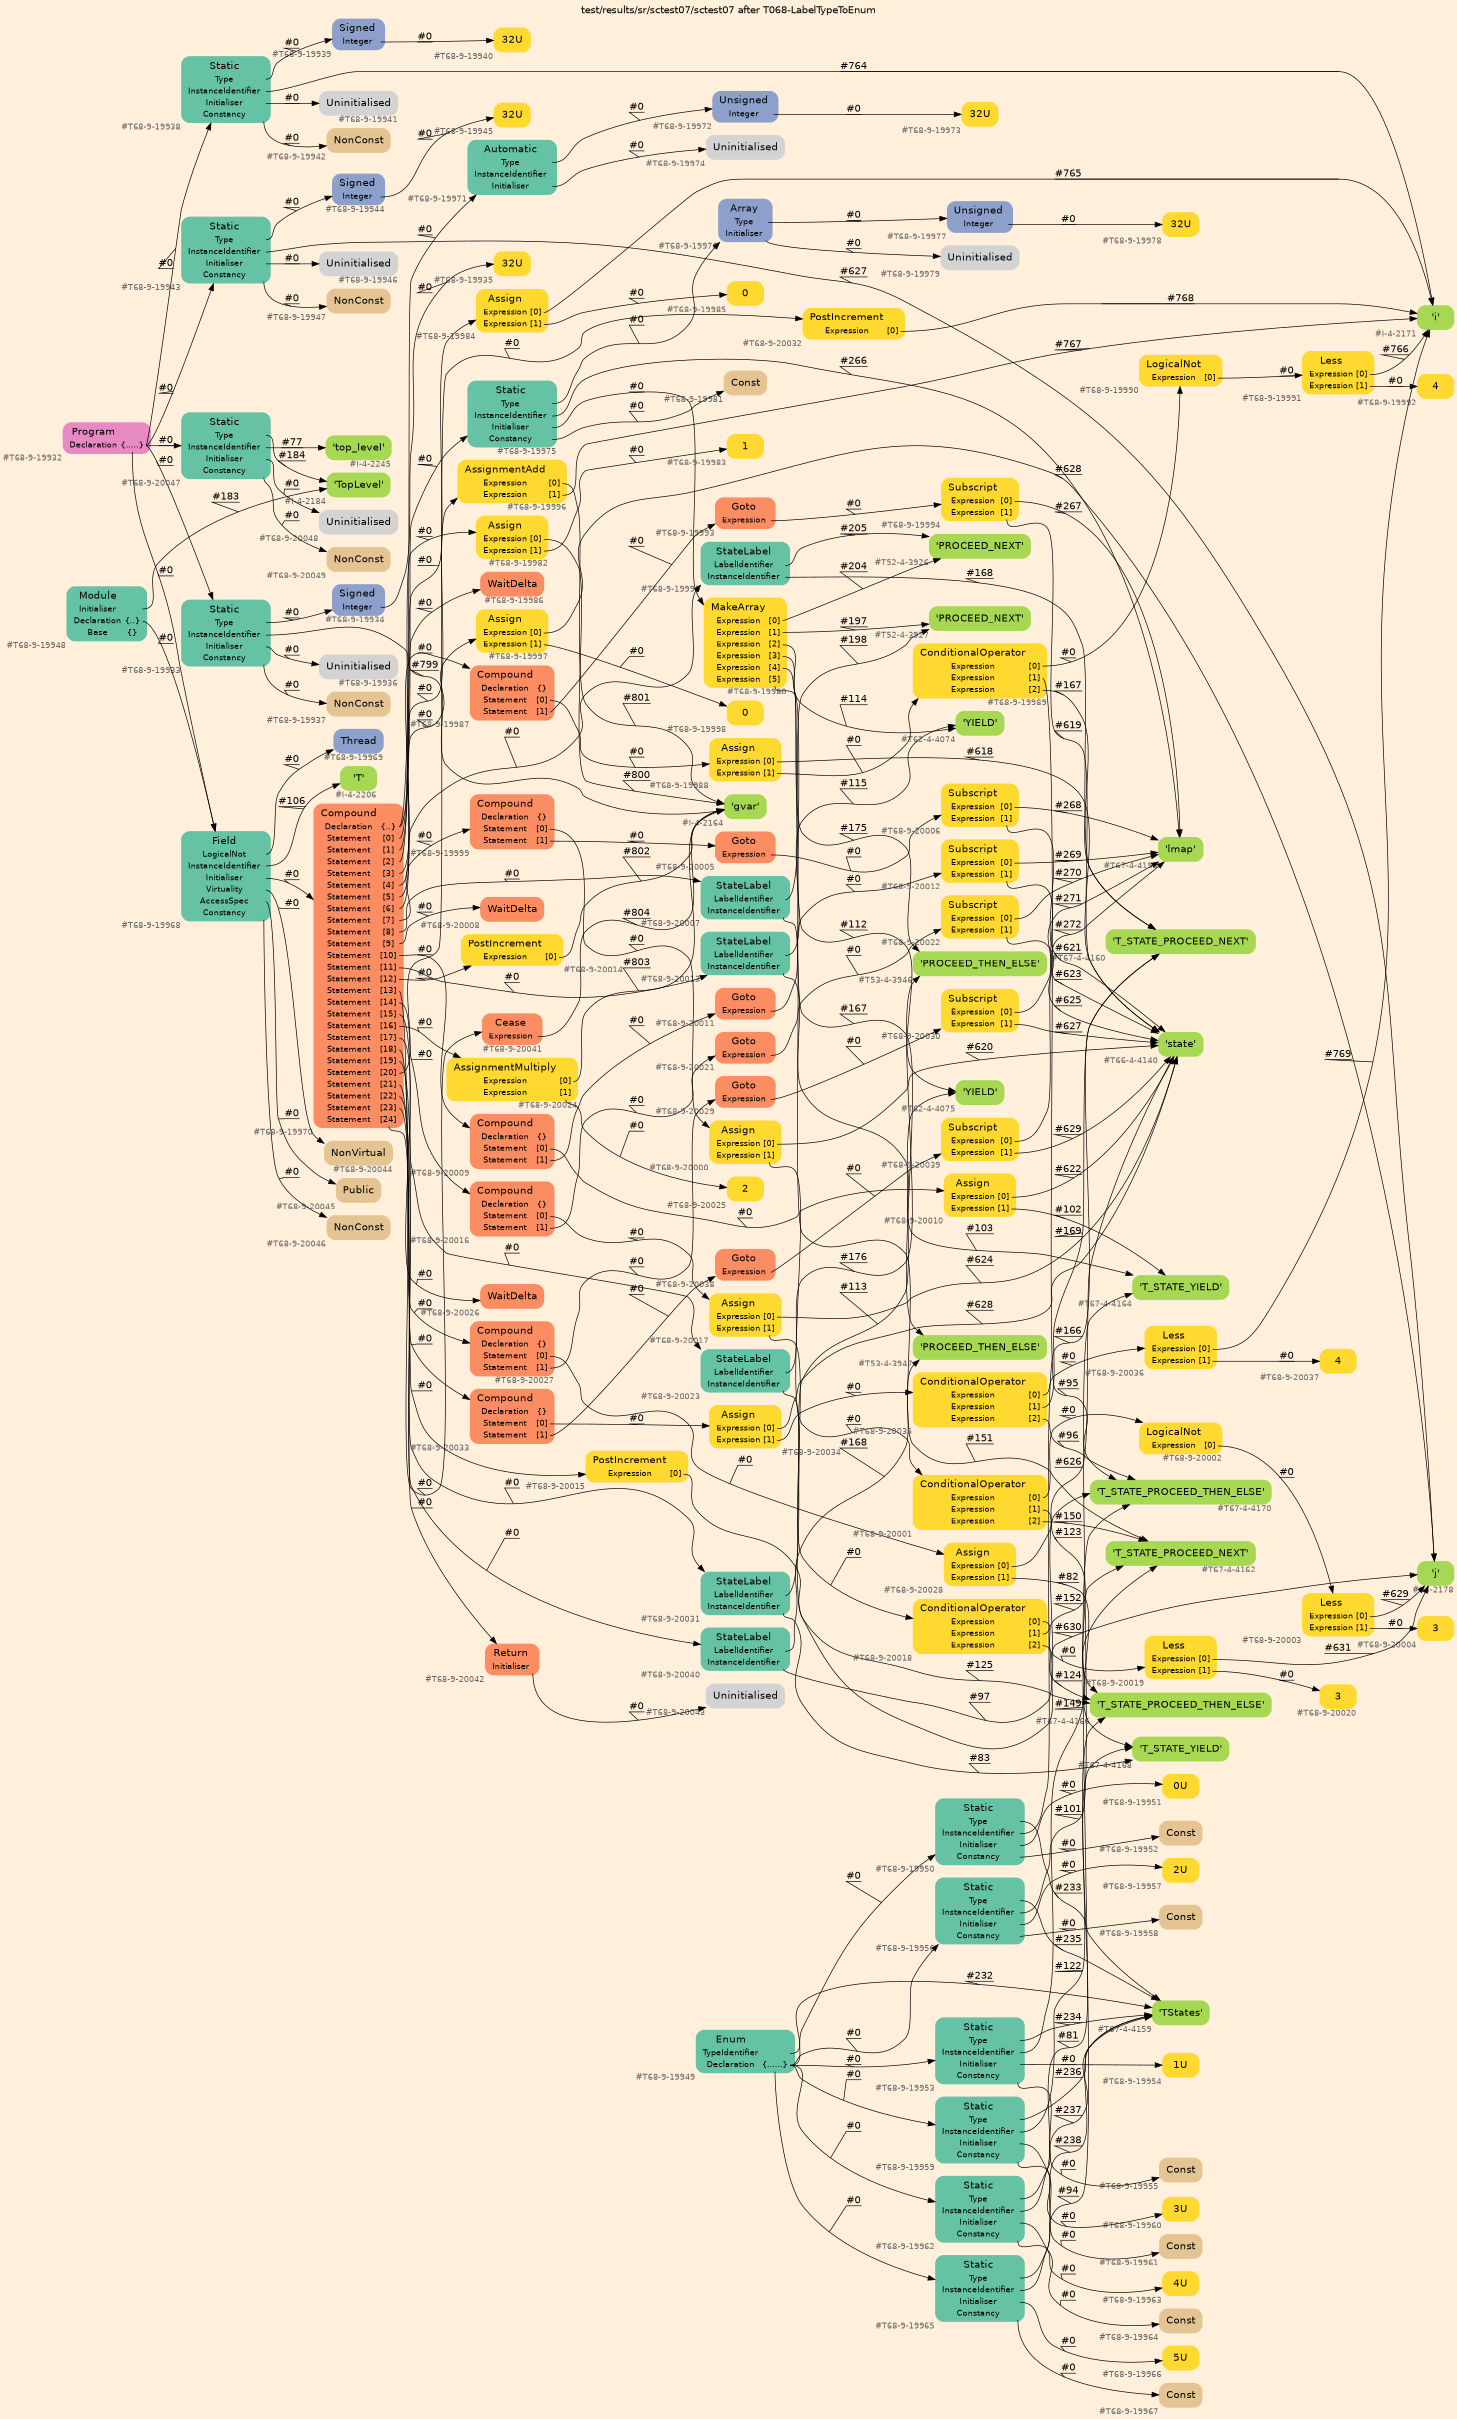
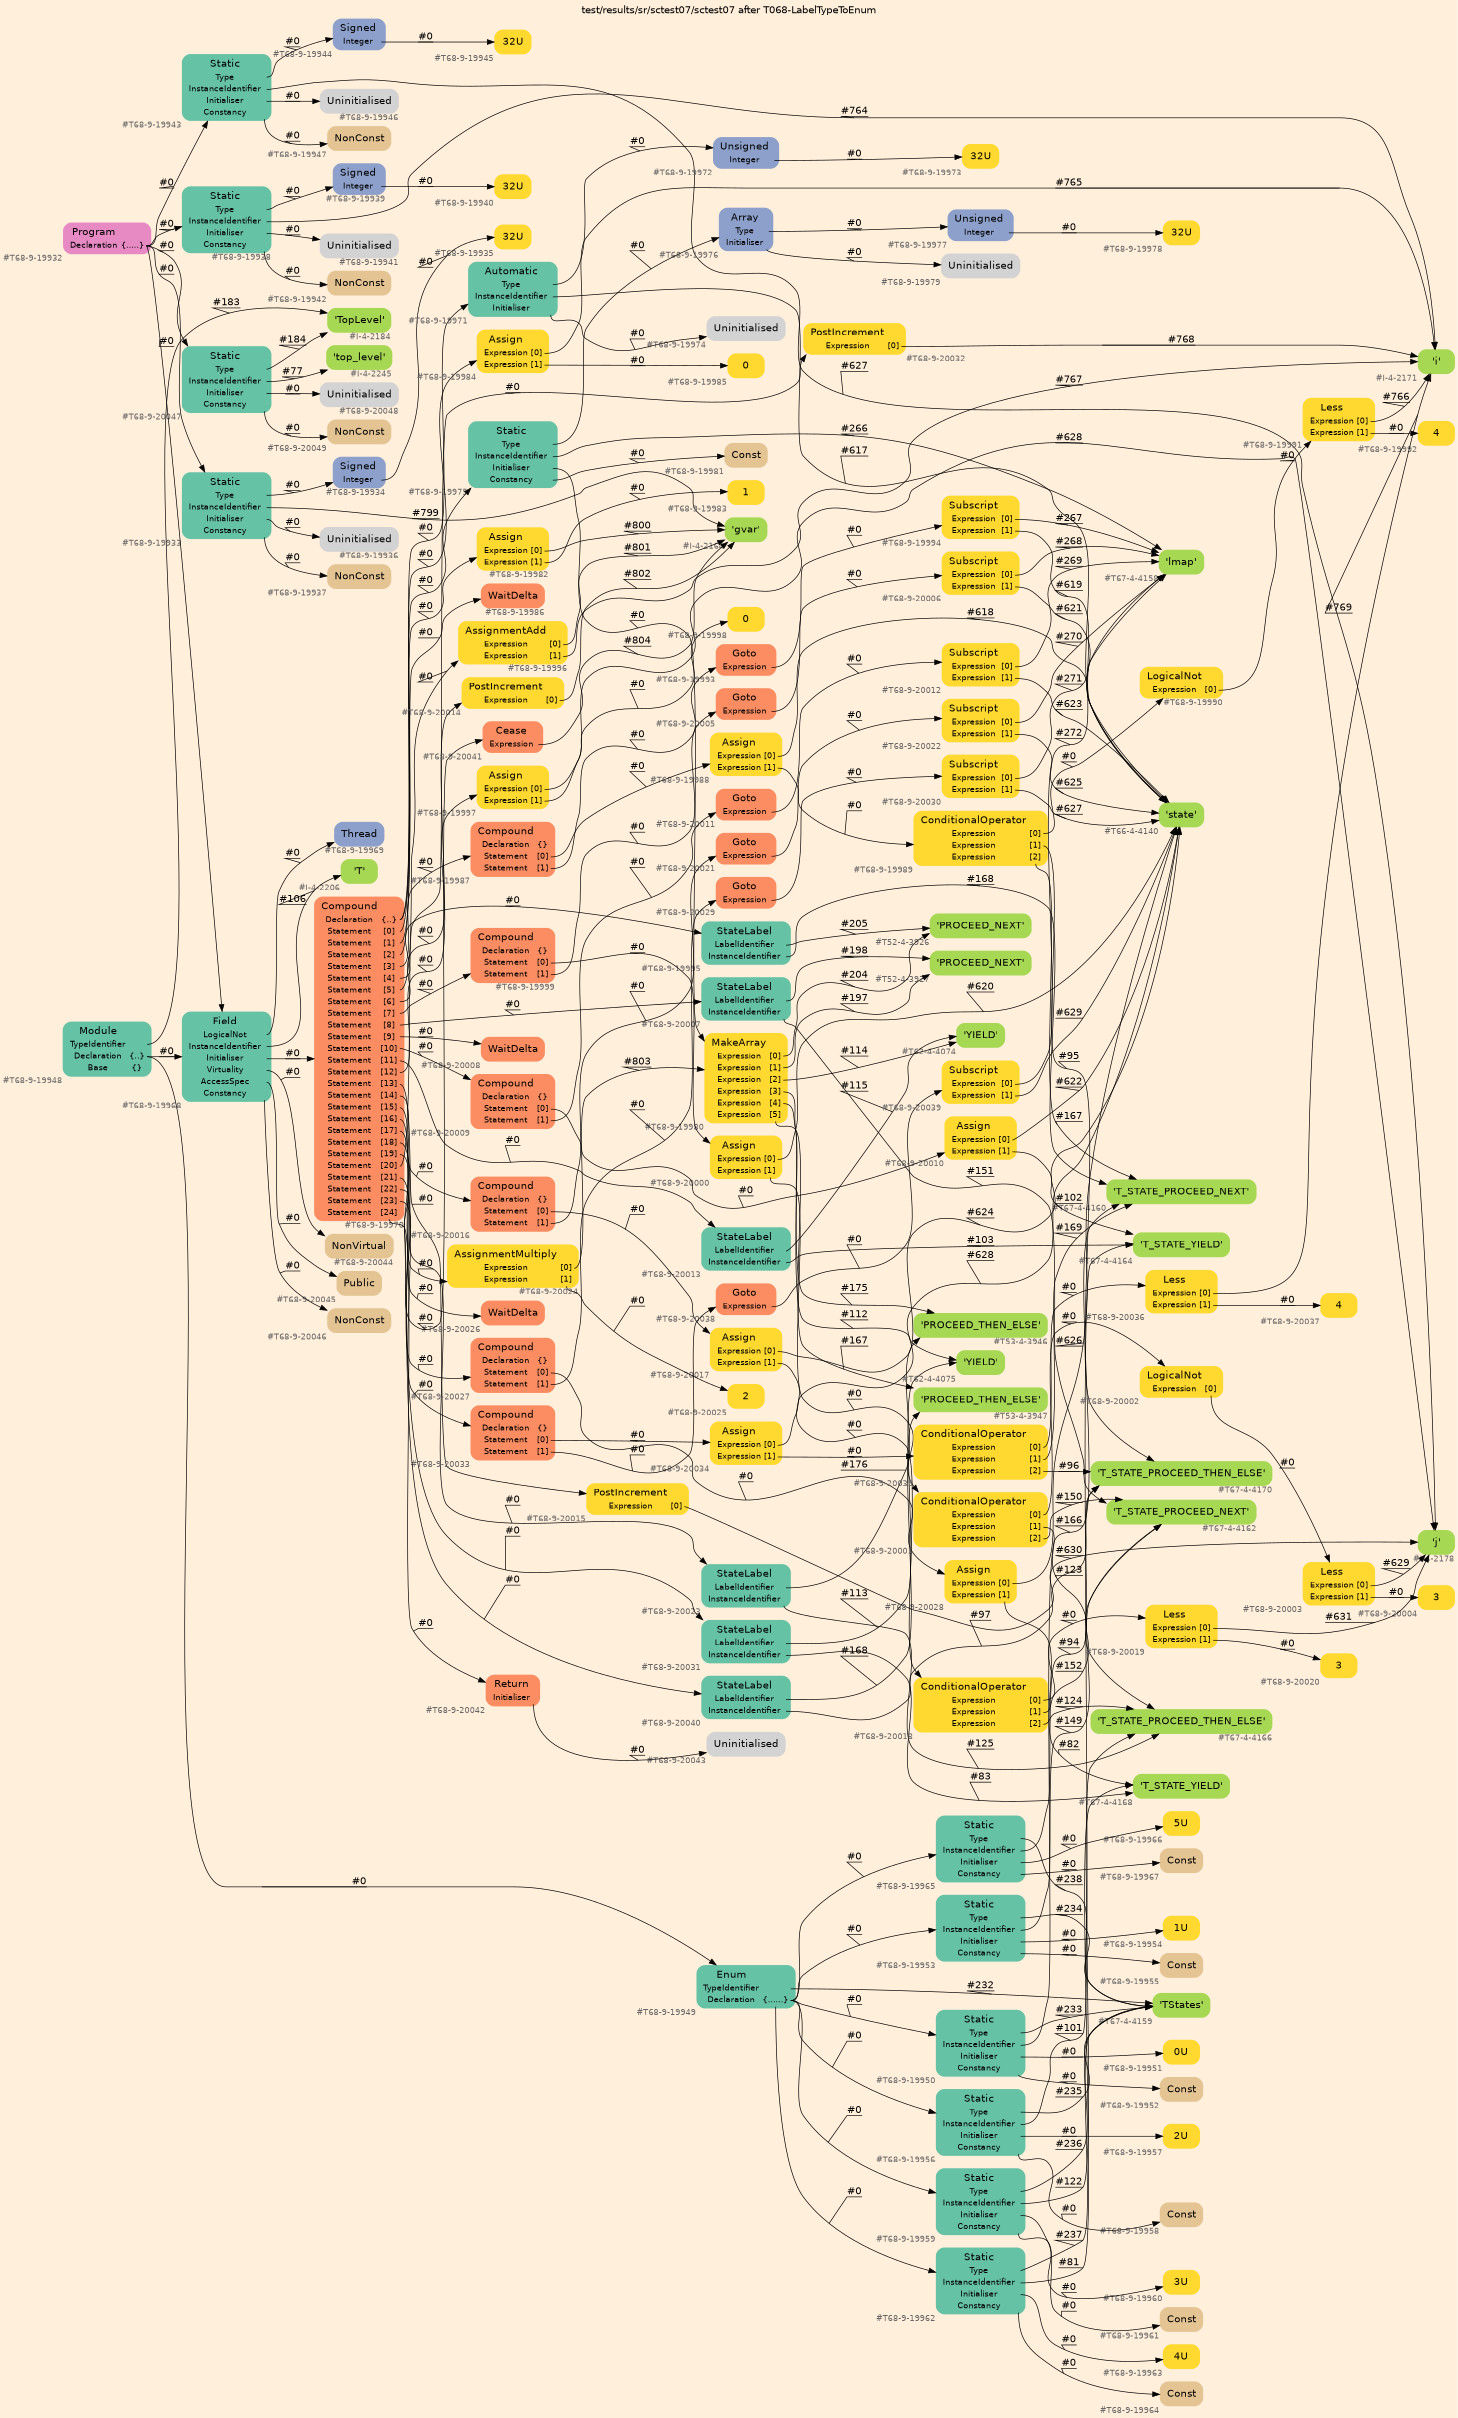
edge "Automatic" -> "'state'": added, label "#617"
node "Module": text "Initialiser" -> "TypeIdentifier"
edge "AssignmentMultiply" -> "'gvar'": now "AssignmentMultiply" -> "MakeArray"
edge "Module" -> "Enum": added, label "#0"
